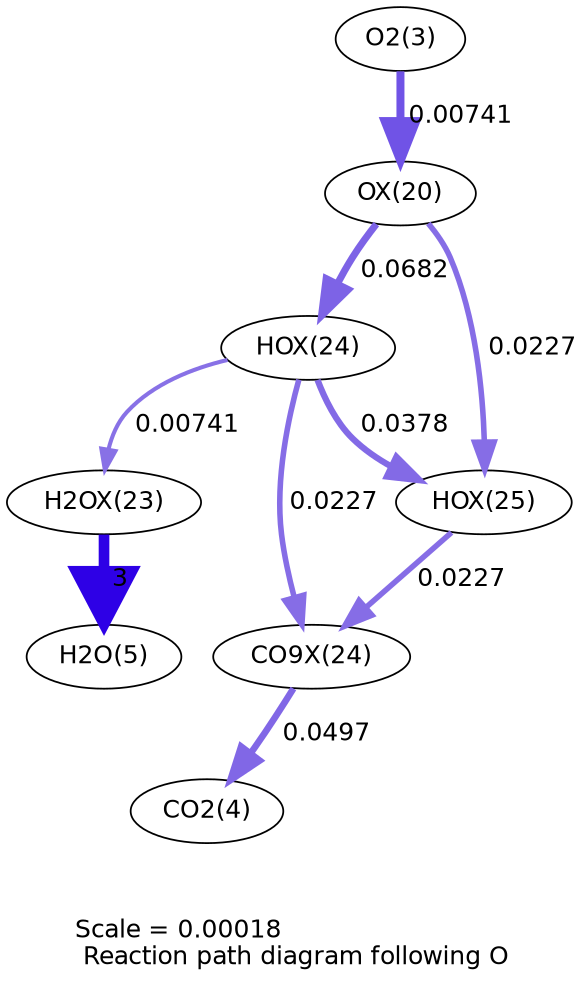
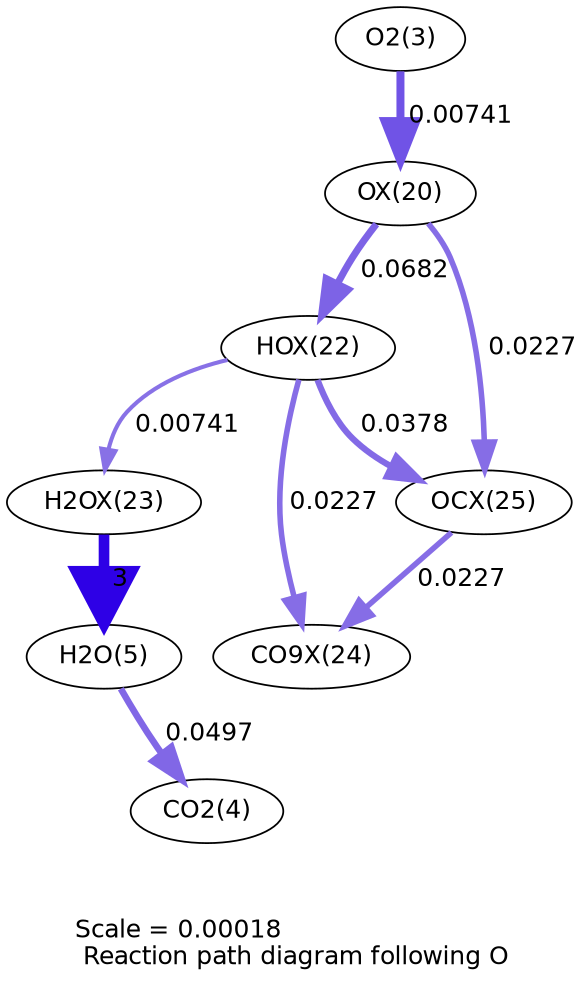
node "HOX(24)": label "HOX(24)" -> "HOX(22)"
node "HOX(25)": label "HOX(25)" -> "OCX(25)"
edge "CO9X(24)" -> "CO2(4)": now "H2O(5)" -> "CO2(4)"
